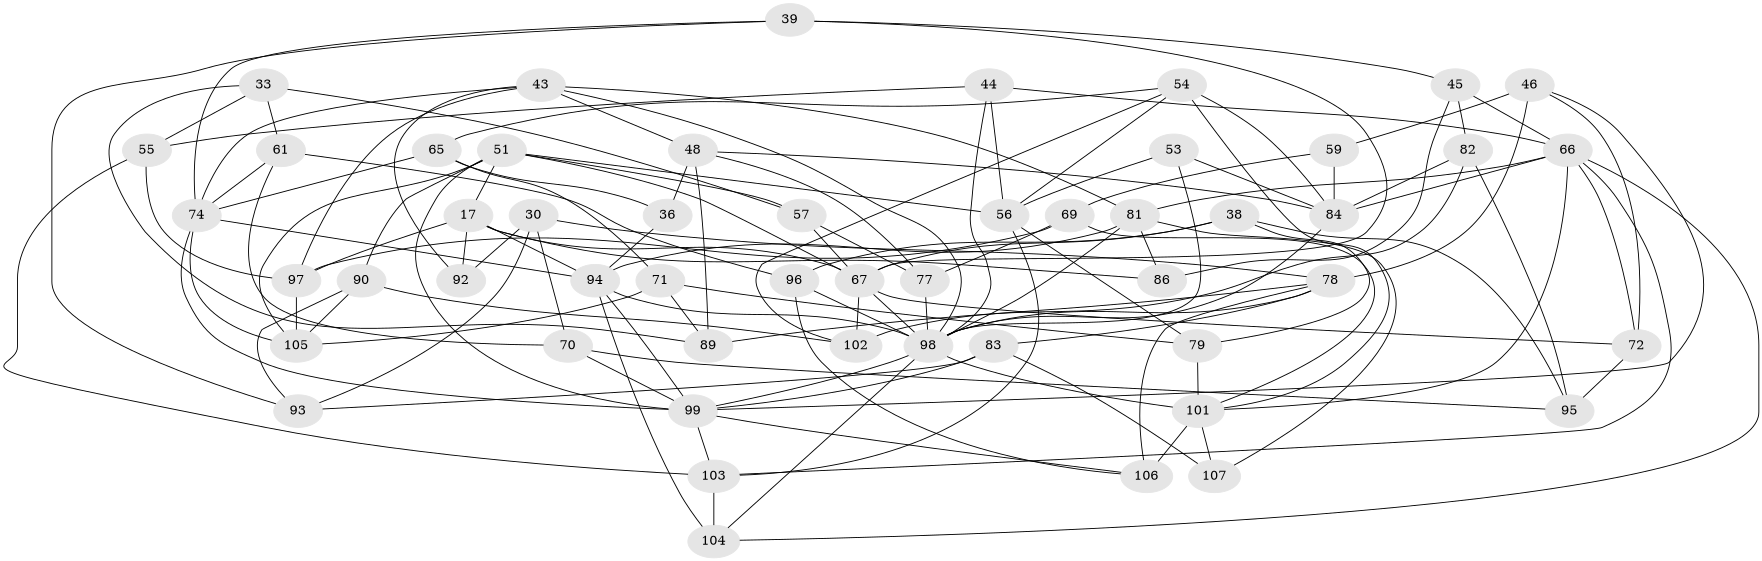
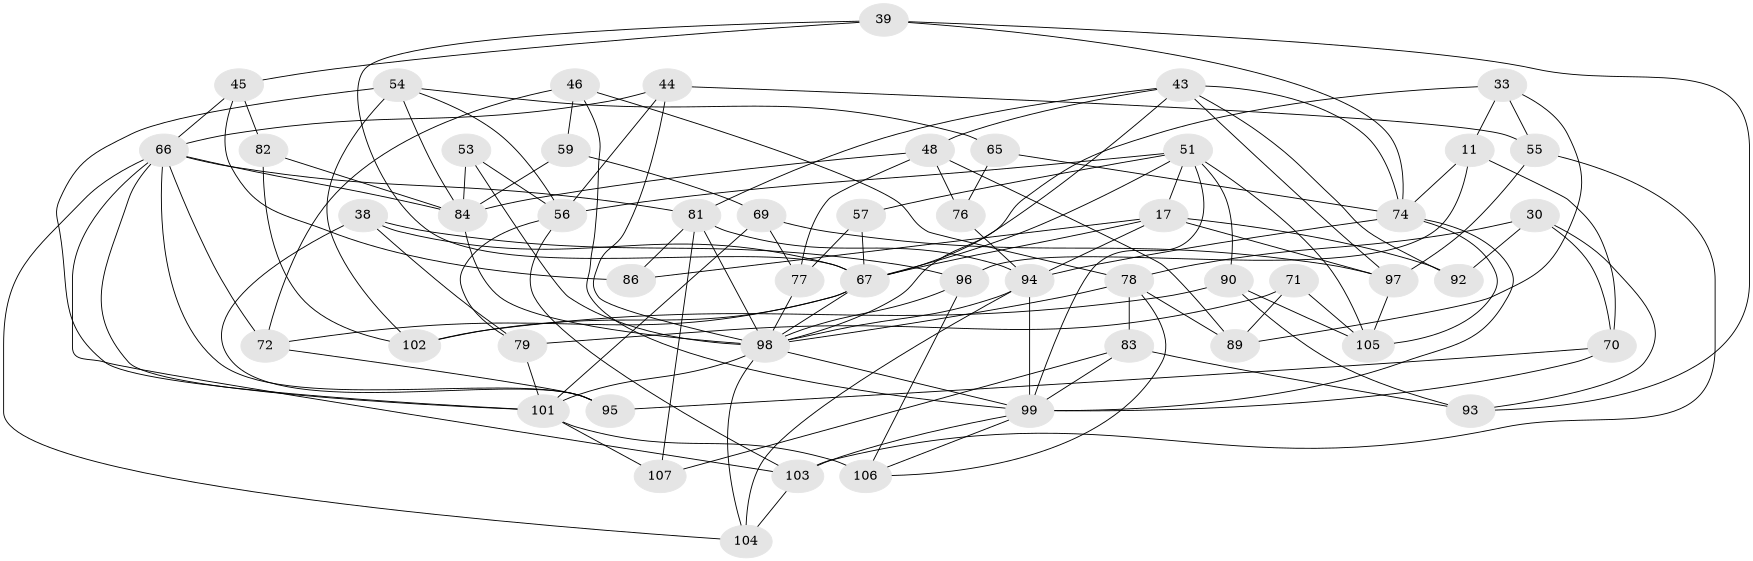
edge "33" -- "57": now "33" -- "67"
node "61": label "61" -> "11"
node "36": label "36" -> "76"
edge "65" -- "71": removed
edge "82" -- "95": now "66" -- "95"
